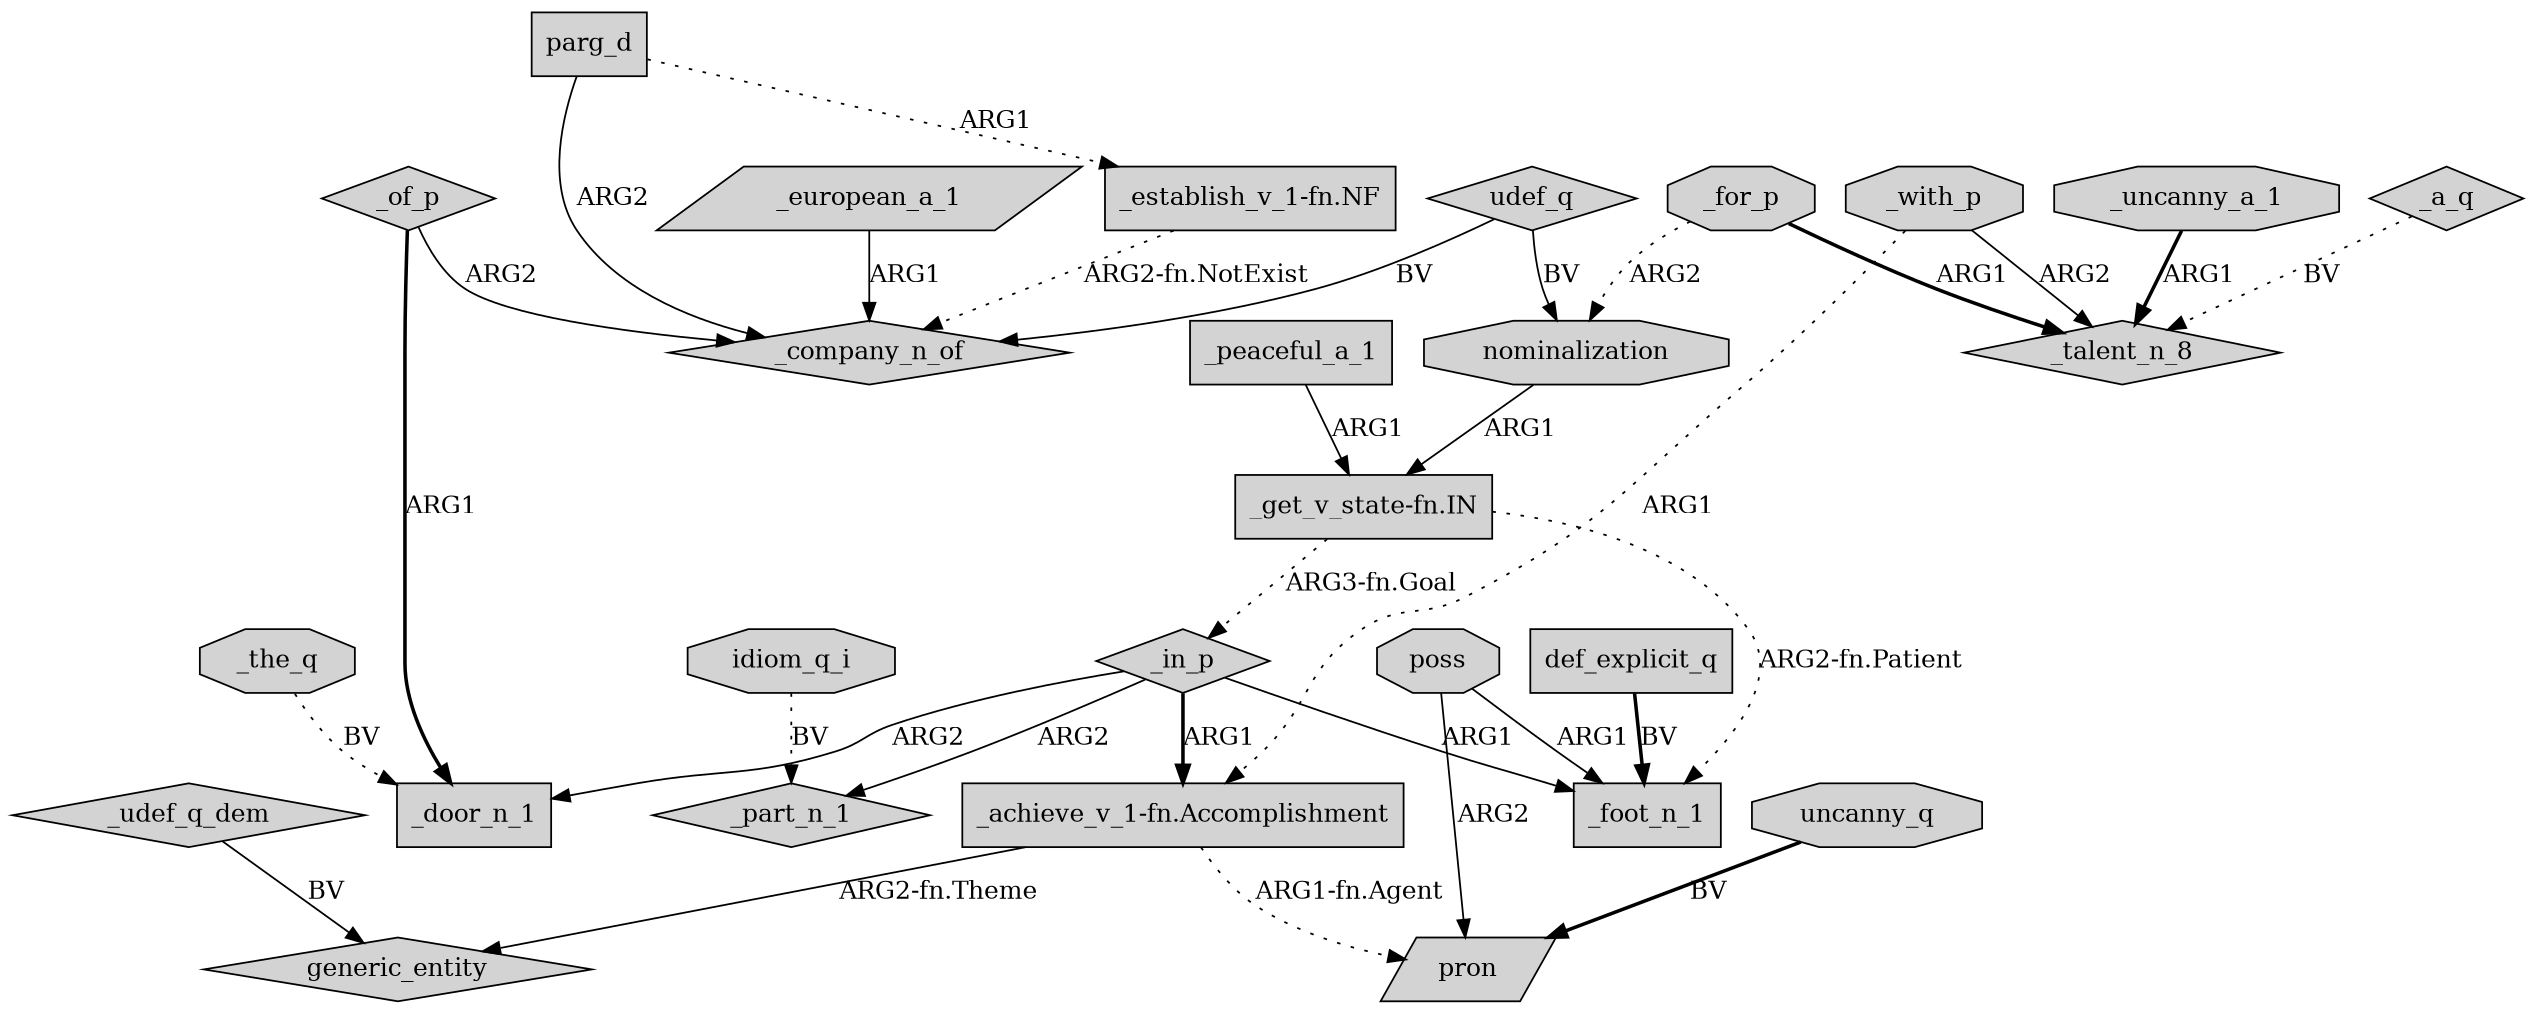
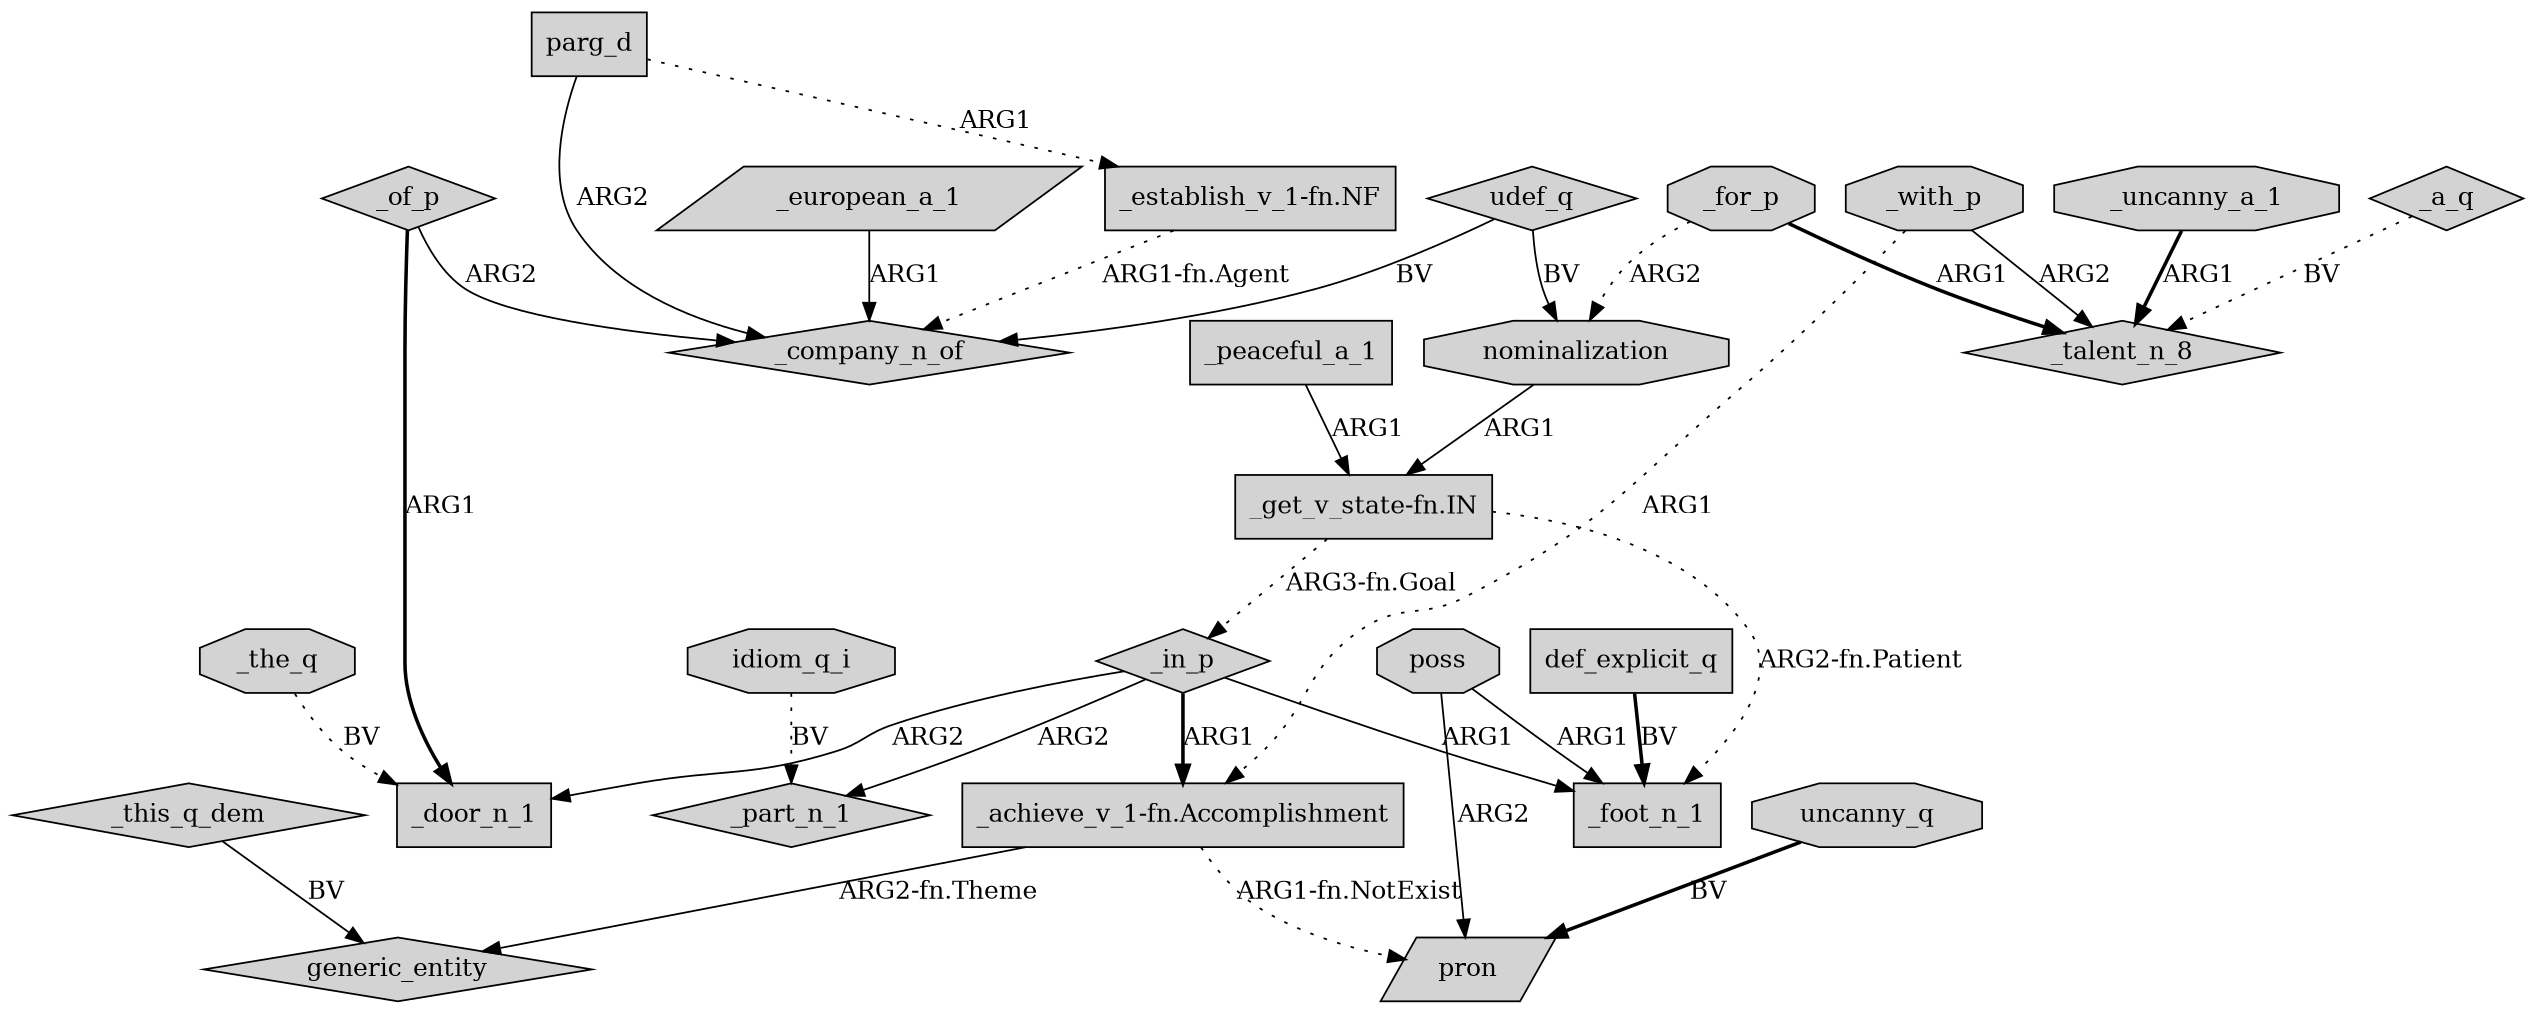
edge "_establish_v_1-fn.NF" -> "_company_n_of": label "ARG2-fn.NotExist" -> "ARG1-fn.Agent"
node "_udef_q_dem": label "_udef_q_dem" -> "_this_q_dem"
edge "_achieve_v_1-fn.Accomplishment" -> "pron": label "ARG1-fn.Agent" -> "ARG1-fn.NotExist"
